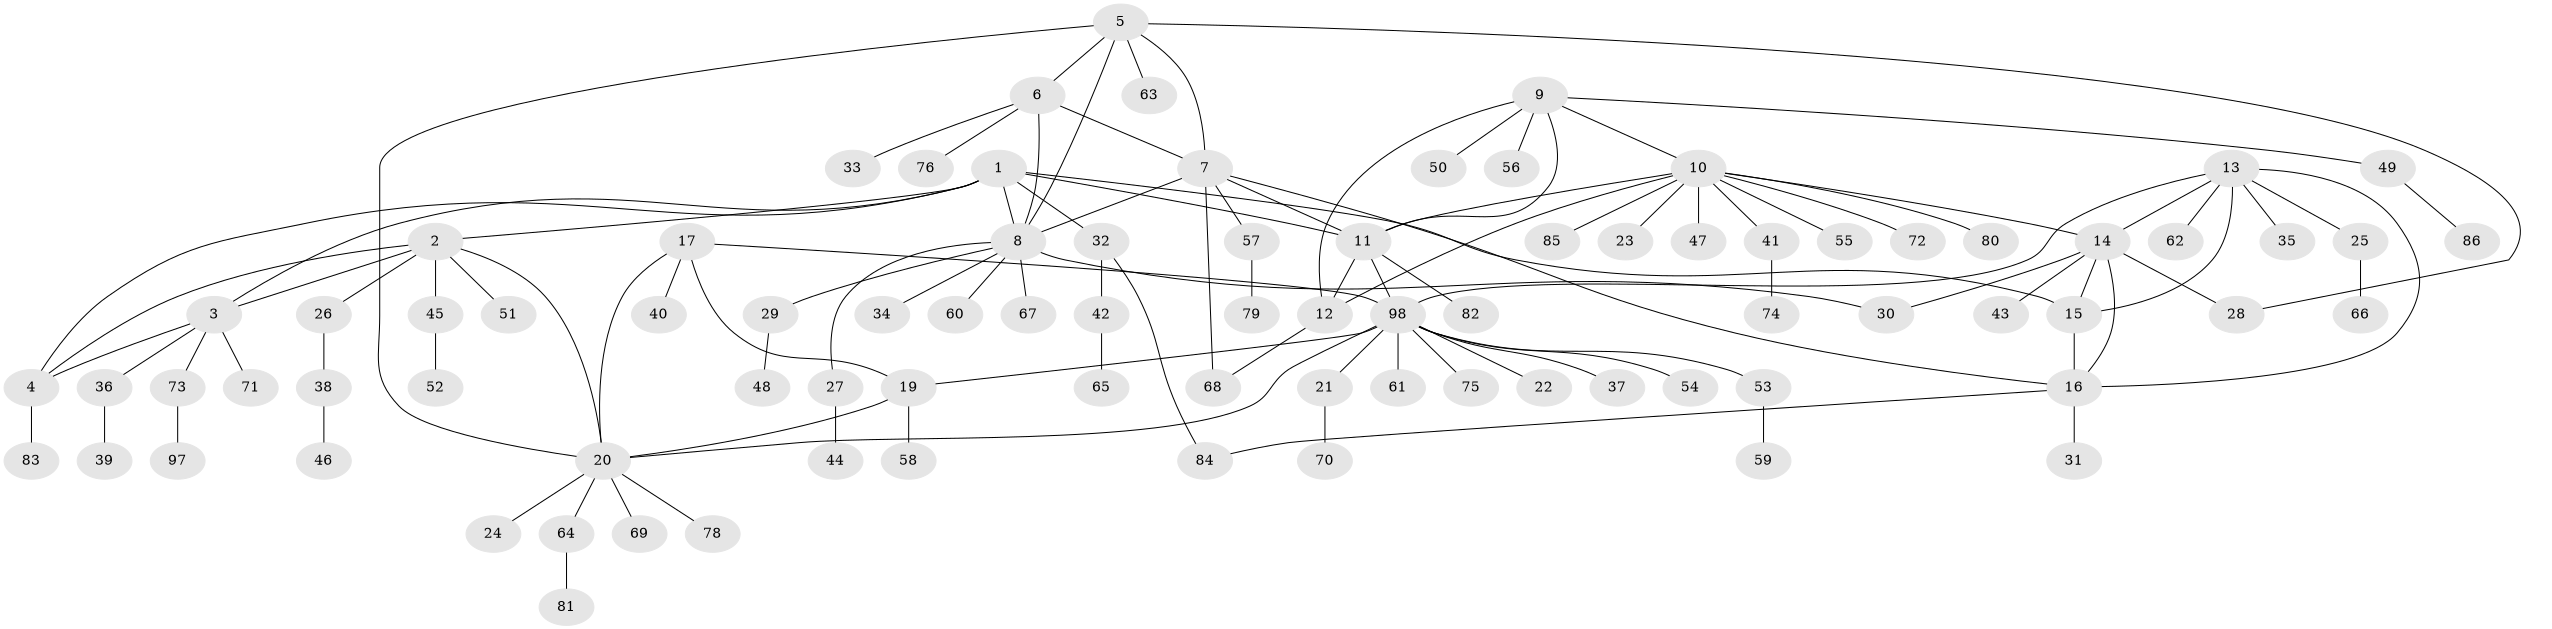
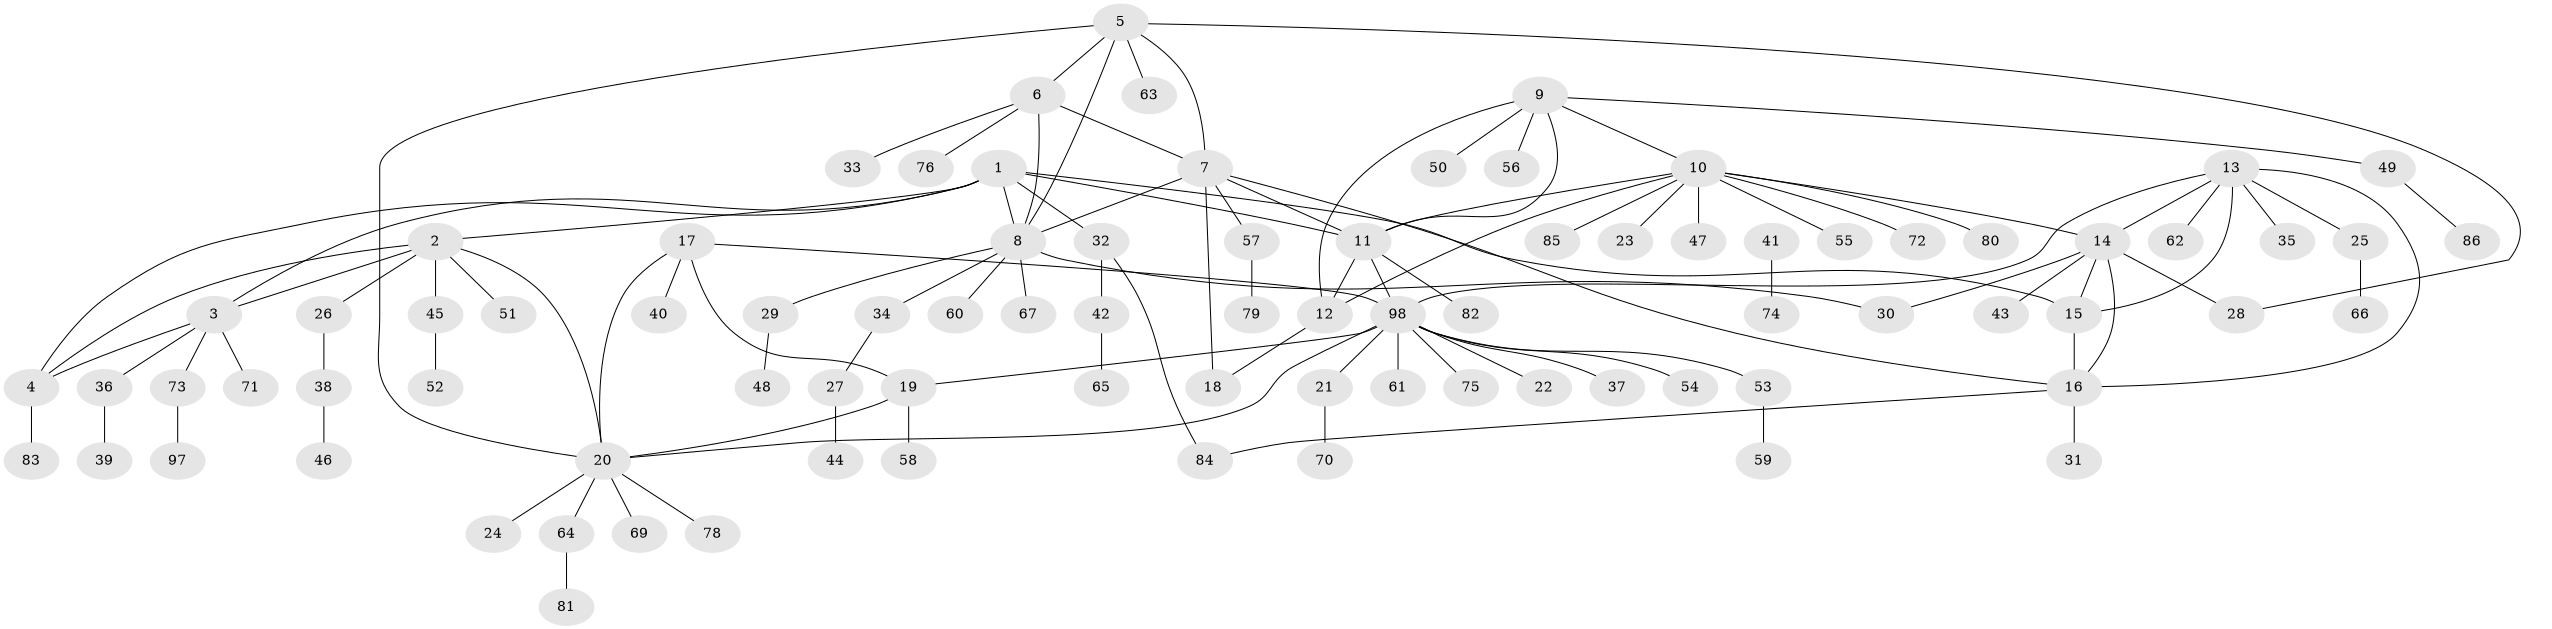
edge "10" -- "41": removed
edge "8" -- "27": now "34" -- "27"
node "68": label "68" -> "18"
